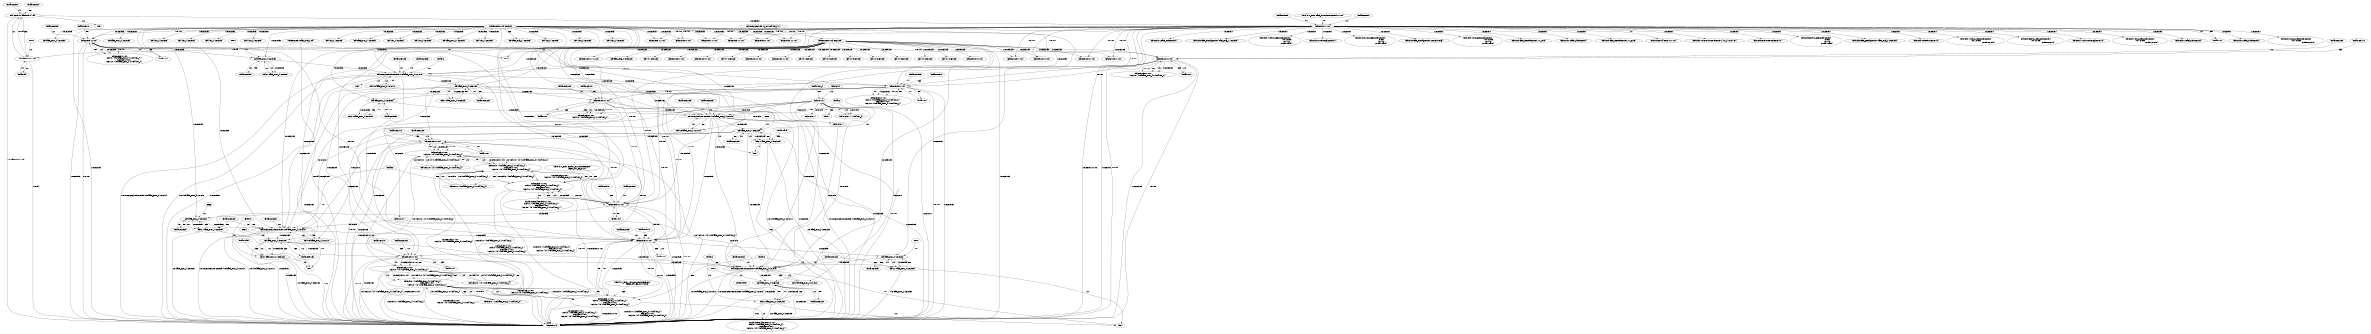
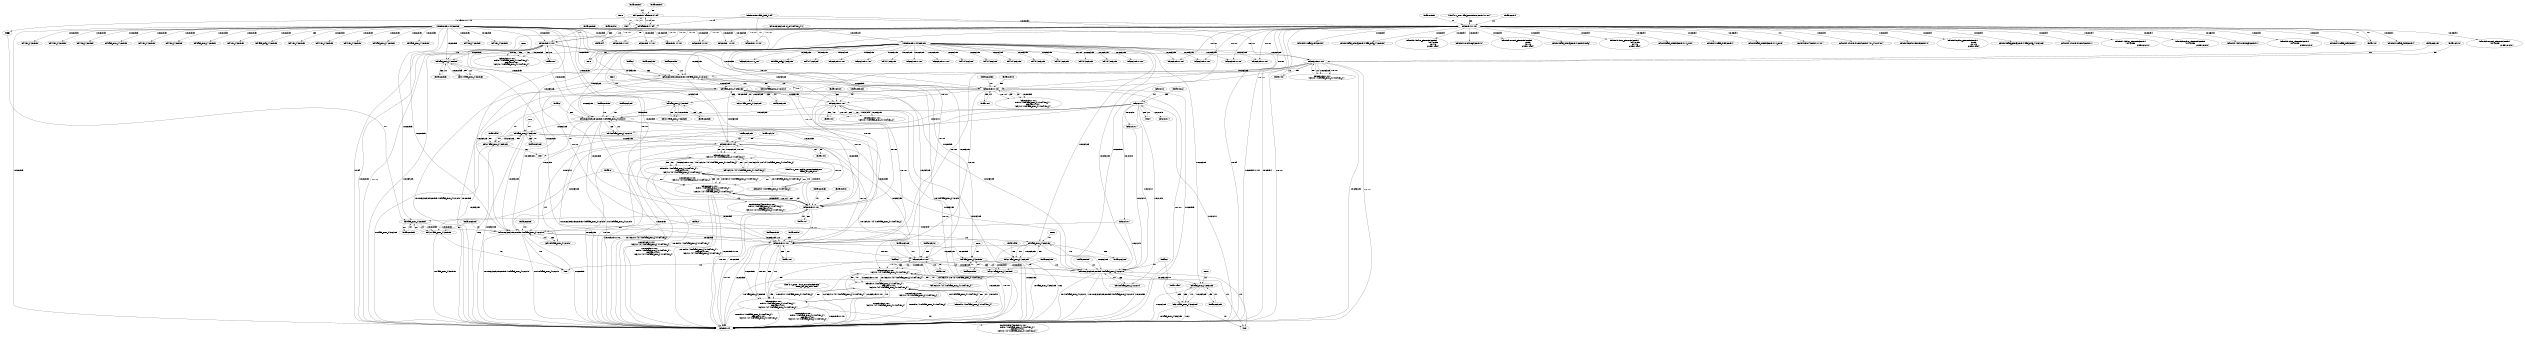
node "(Call,android::MethodReturn(pContext, 0))": label "(Call,android::MethodReturn(pContext, 0))" -> "(Call,android::VolumeSetVolumeLevel(pContext, 0))"
node "1000362": added
node "(Call,(p->psize - 1) / sizeof(int32_t))": removed
edge "(Call,* pContext = (EffectContext *) self)" -> "(MethodReturn,int)": now "(Call,* pContext = (EffectContext *) self)" -> "1000558"
